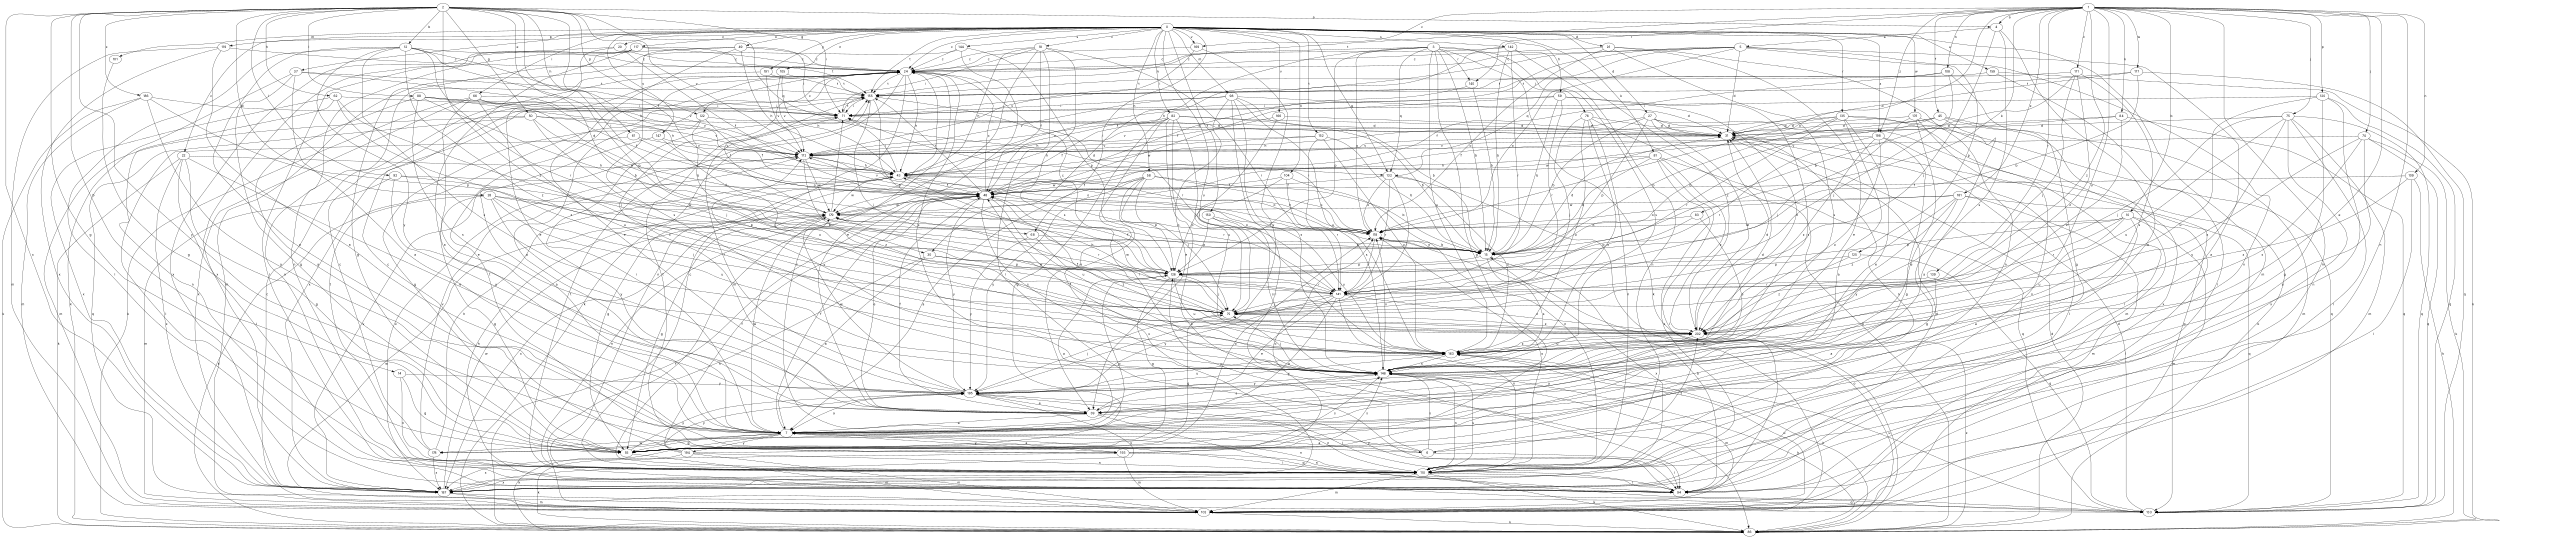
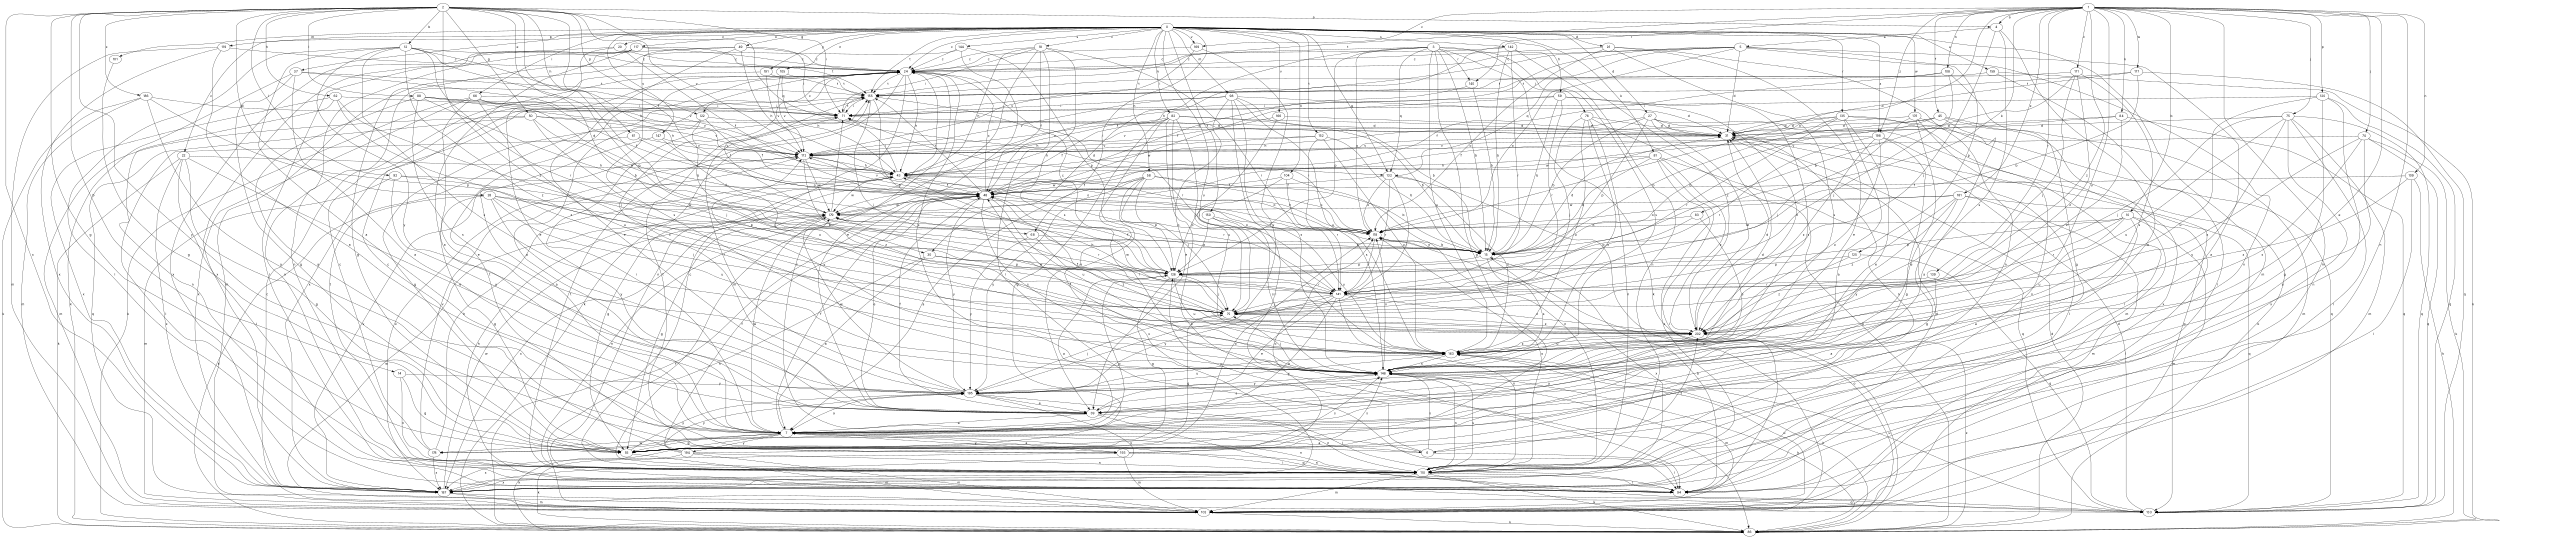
edge "12" -> "7": now "12" -> "39"
edge "94" -> "195": removed, label "y"
